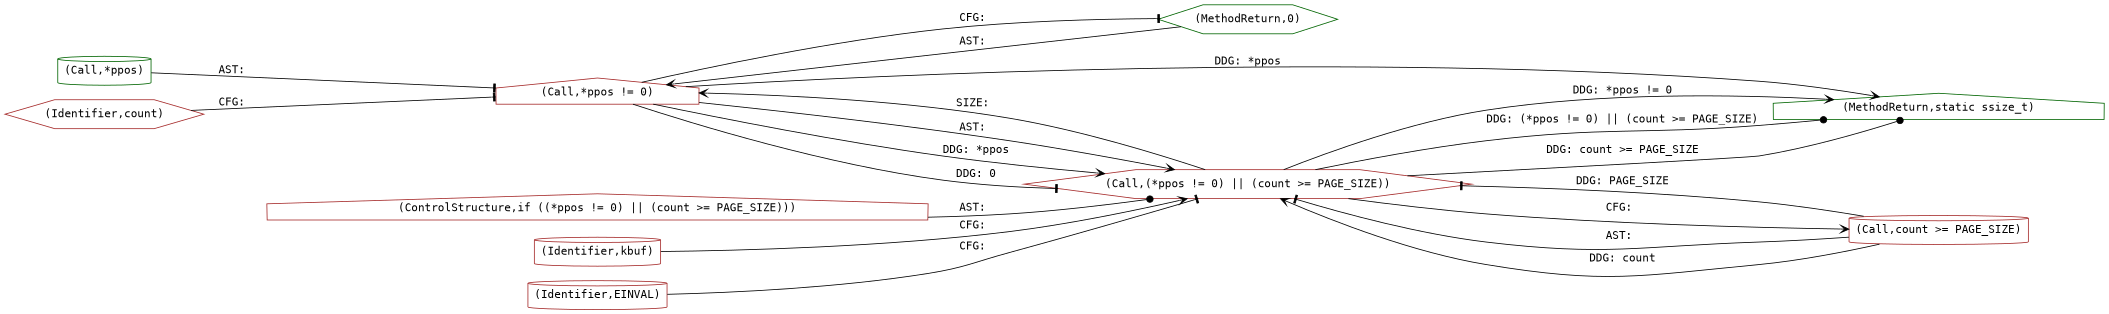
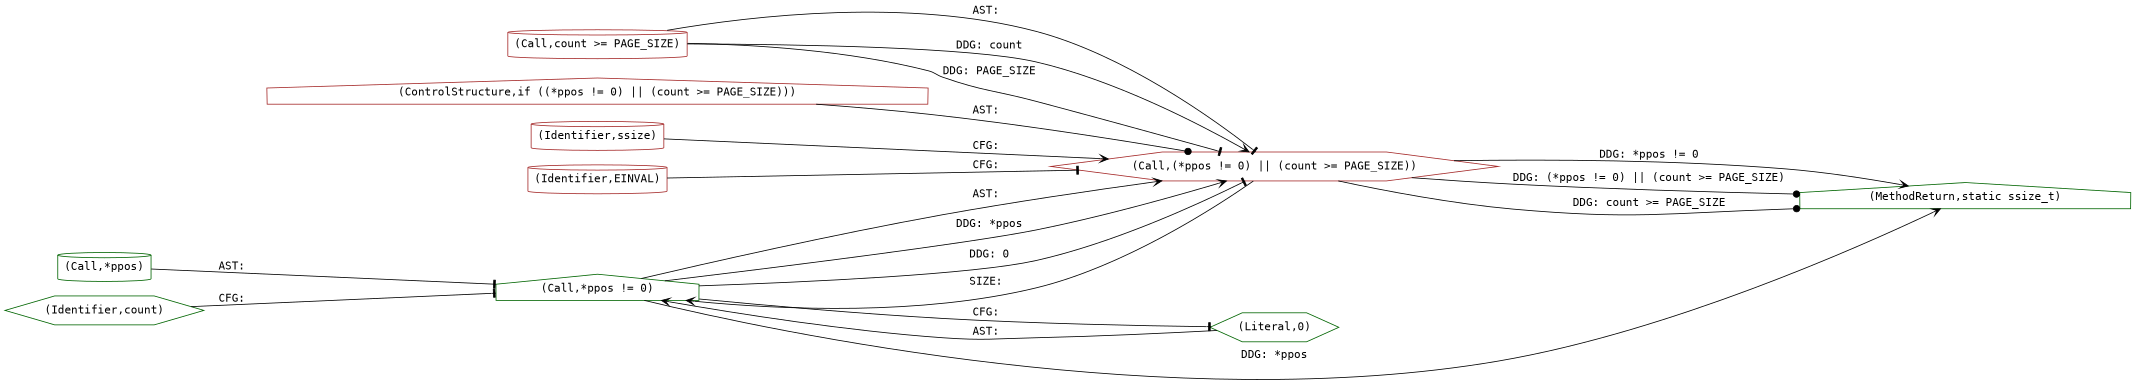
node "(MethodReturn,0)": label "(MethodReturn,0)" -> "(Literal,0)"
node "(Call,*ppos != 0)": color brown -> darkgreen
node "(Identifier,count)": color brown -> darkgreen
edge "(Call,(*ppos != 0) || (count >= PAGE_SIZE))" -> "(Call,count >= PAGE_SIZE)": removed, label "CFG:"
node "(Identifier,kbuf)": label "(Identifier,kbuf)" -> "(Identifier,ssize)"
